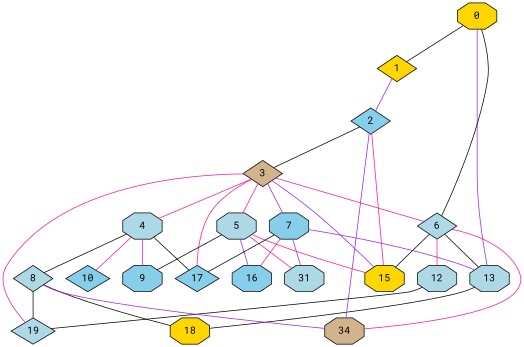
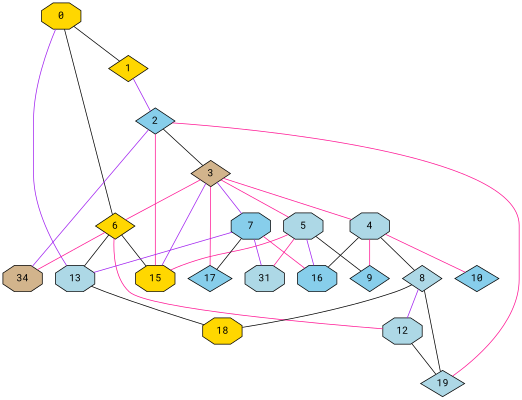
edge "3" -- "19": now "2" -- "19"
node "6": fillcolor lightblue -> gold
edge "4" -- "17": now "4" -- "16"
node "9": shape octagon -> diamond
edge "8" -- "34": now "8" -- "12"
